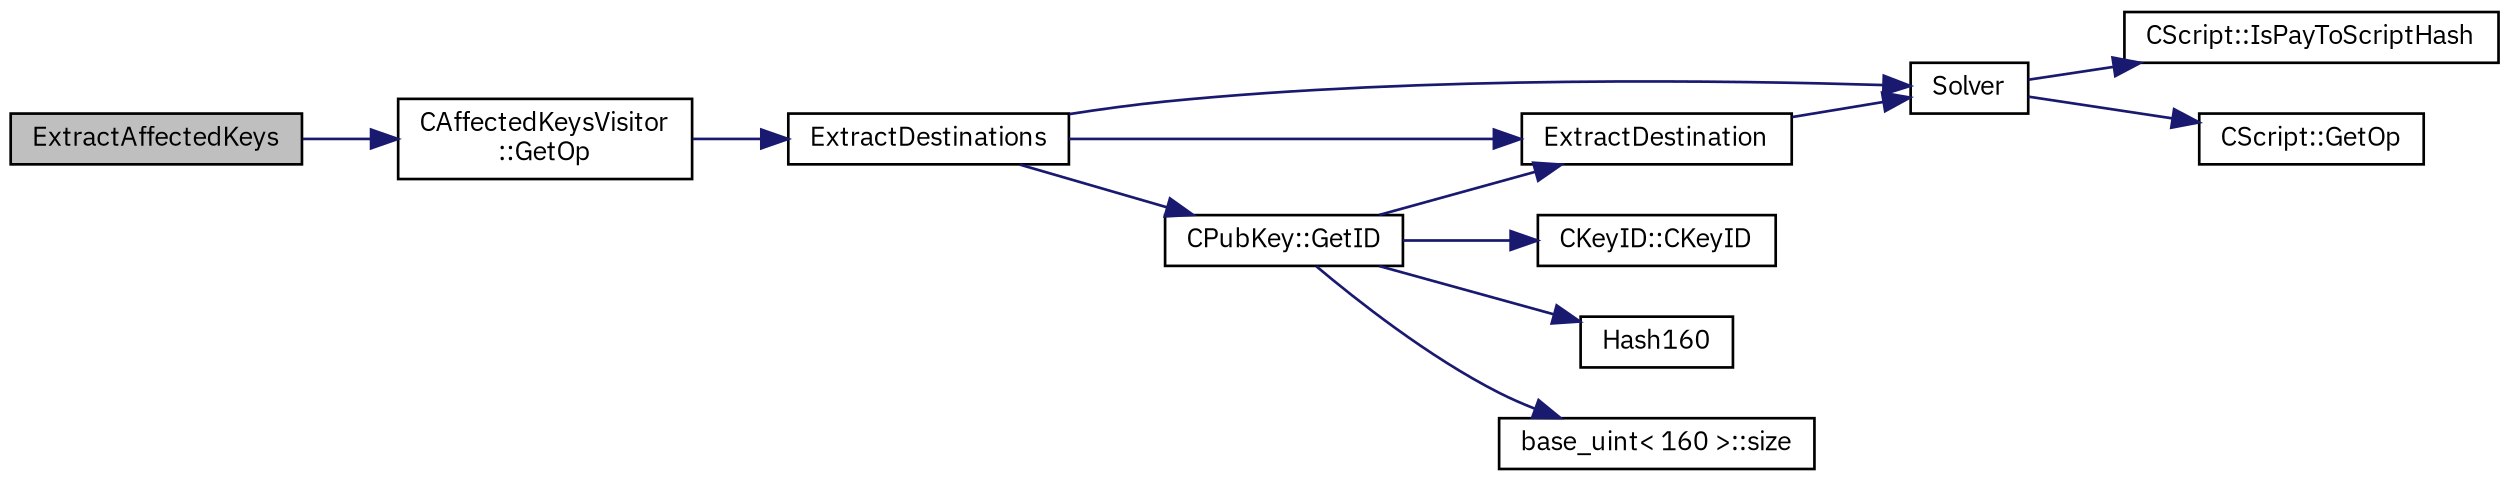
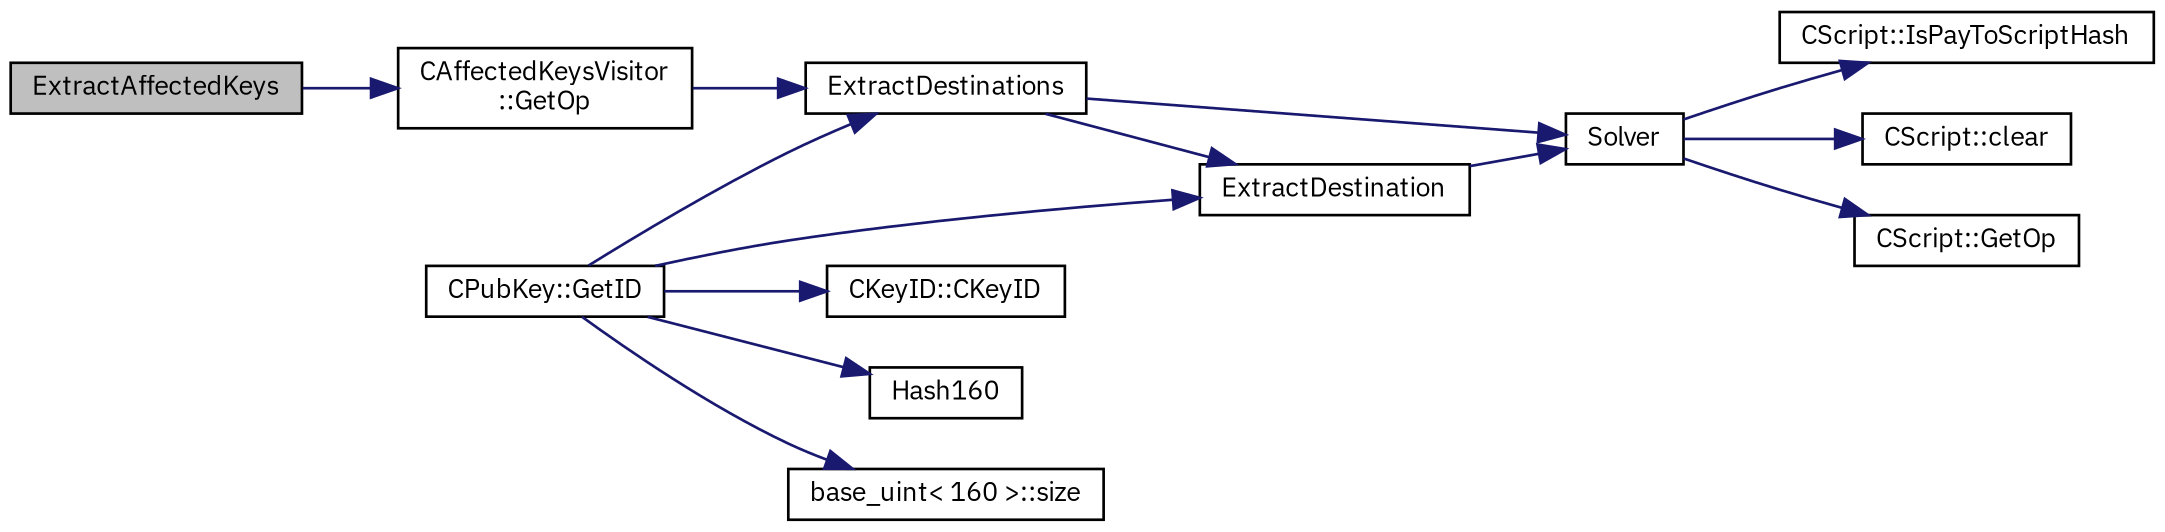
node "CScript::clear": added
edge "ExtractDestinations" -> "CPubKey::GetID": reversed
